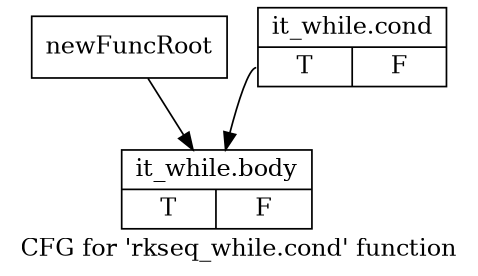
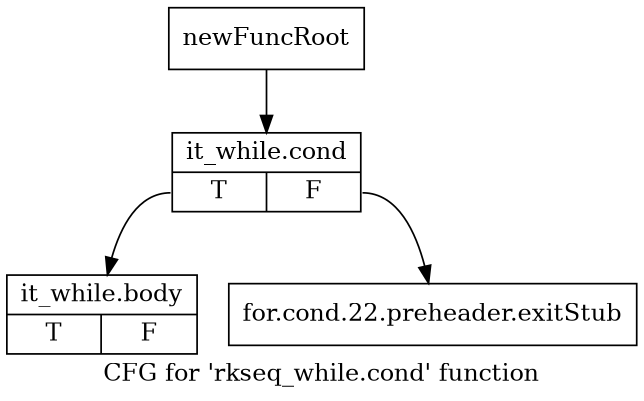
edge "newFuncRoot" -> "it_while.body": now "newFuncRoot" -> "it_while.cond"
node "for.cond.22.preheader.exitStub": added
